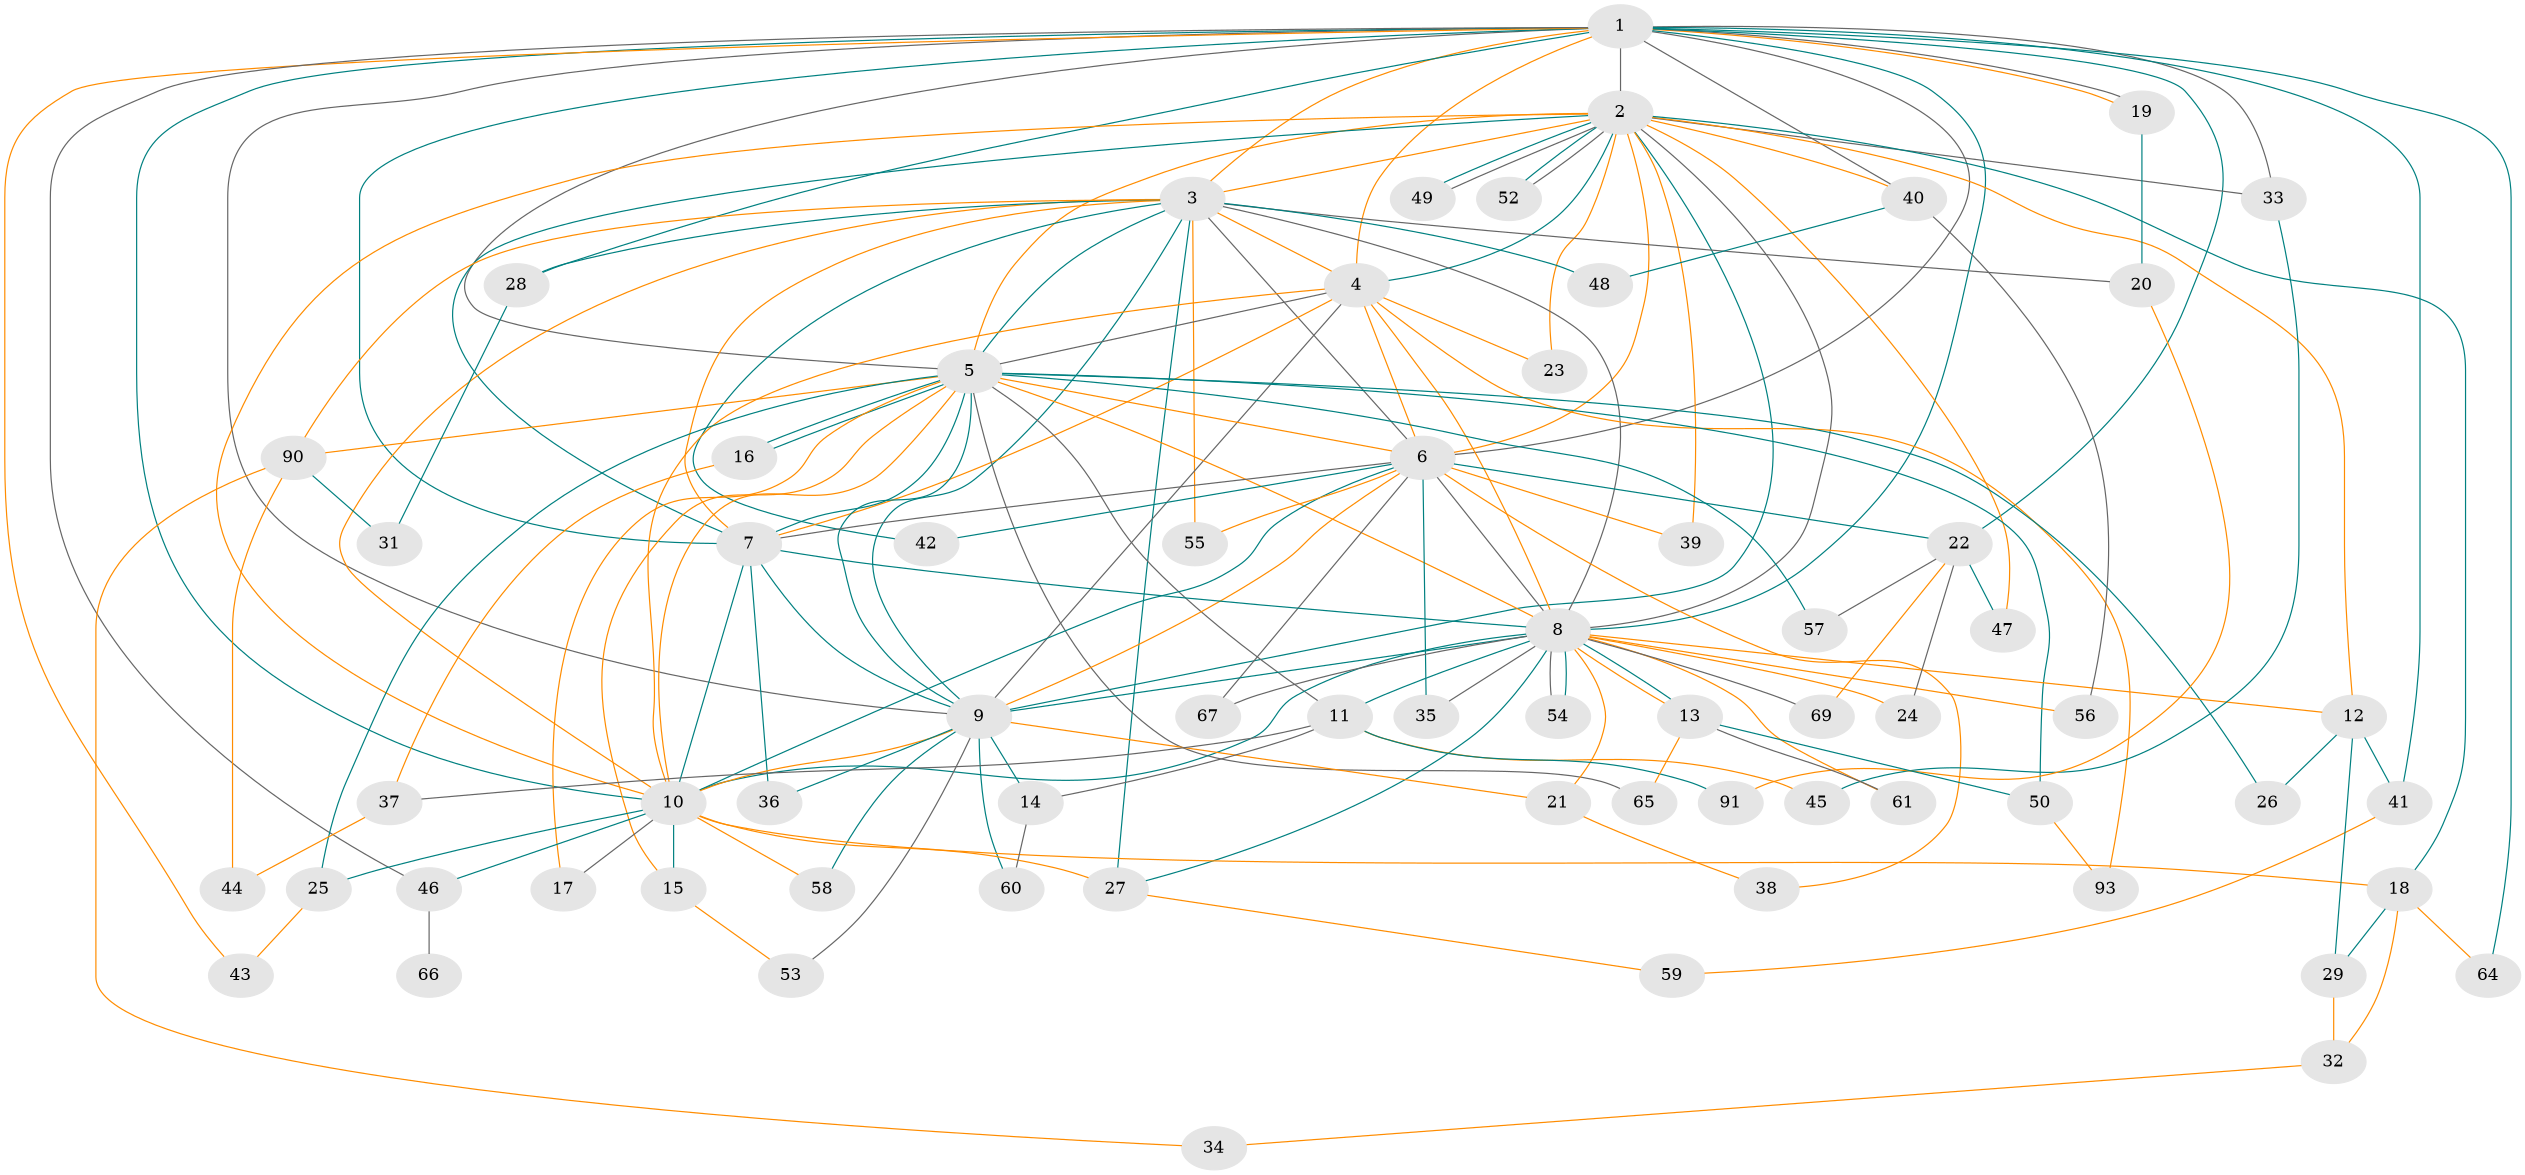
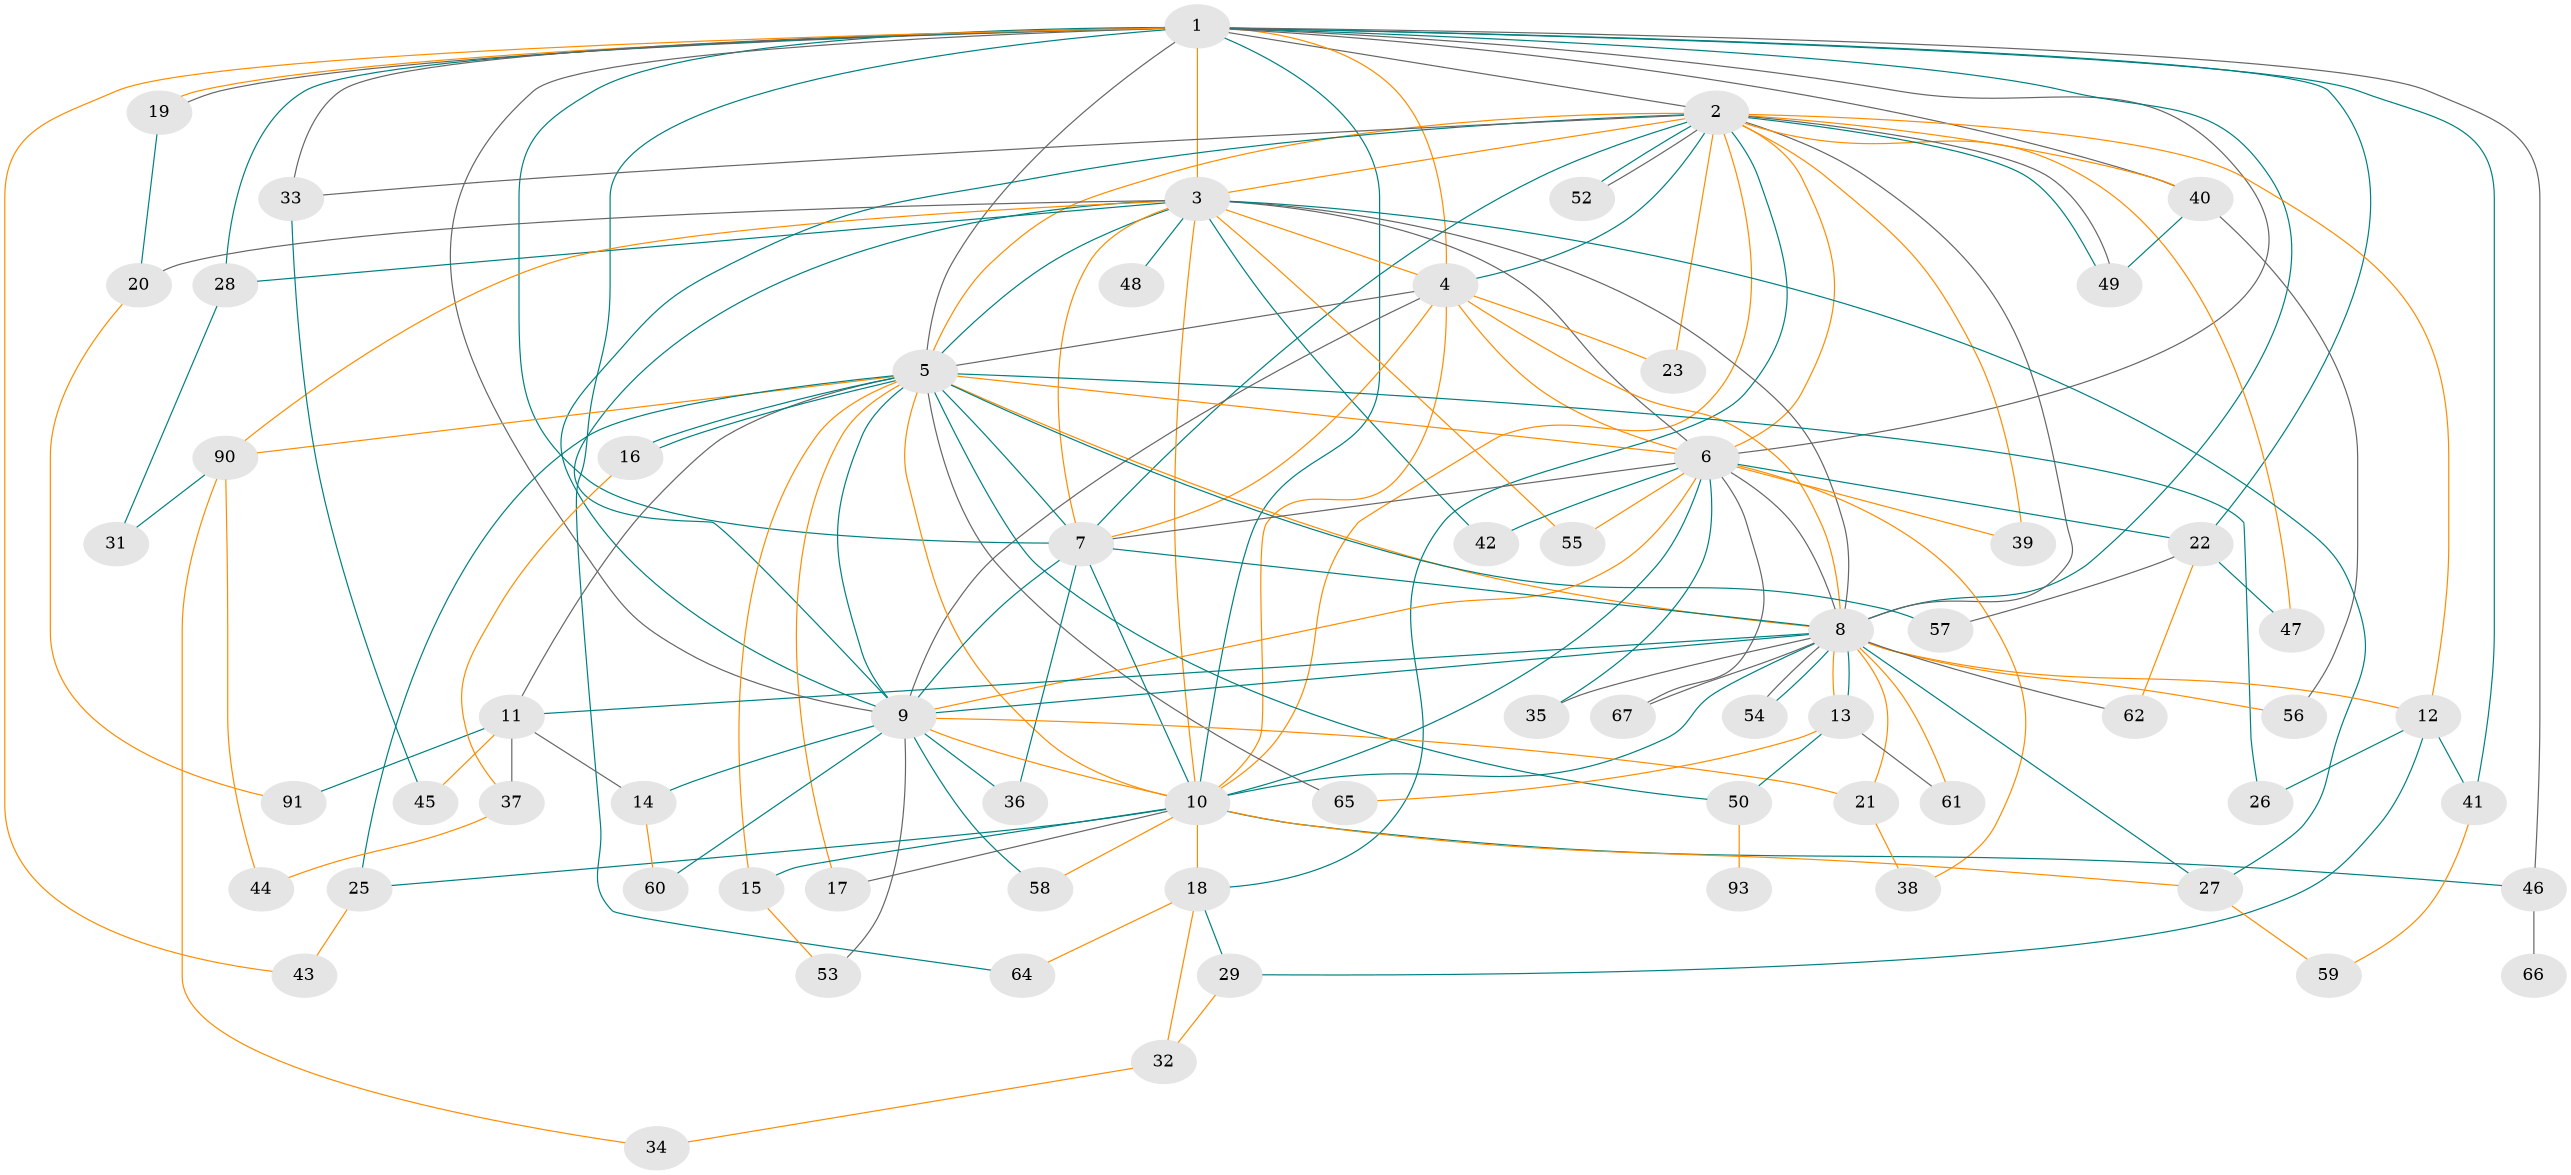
edge "40" -- "48": now "40" -- "49"
edge "4" -- "93": removed
node "69": label "69" -> "62"
node "24": removed
edge "14" -- "60": color gray40 -> darkorange
